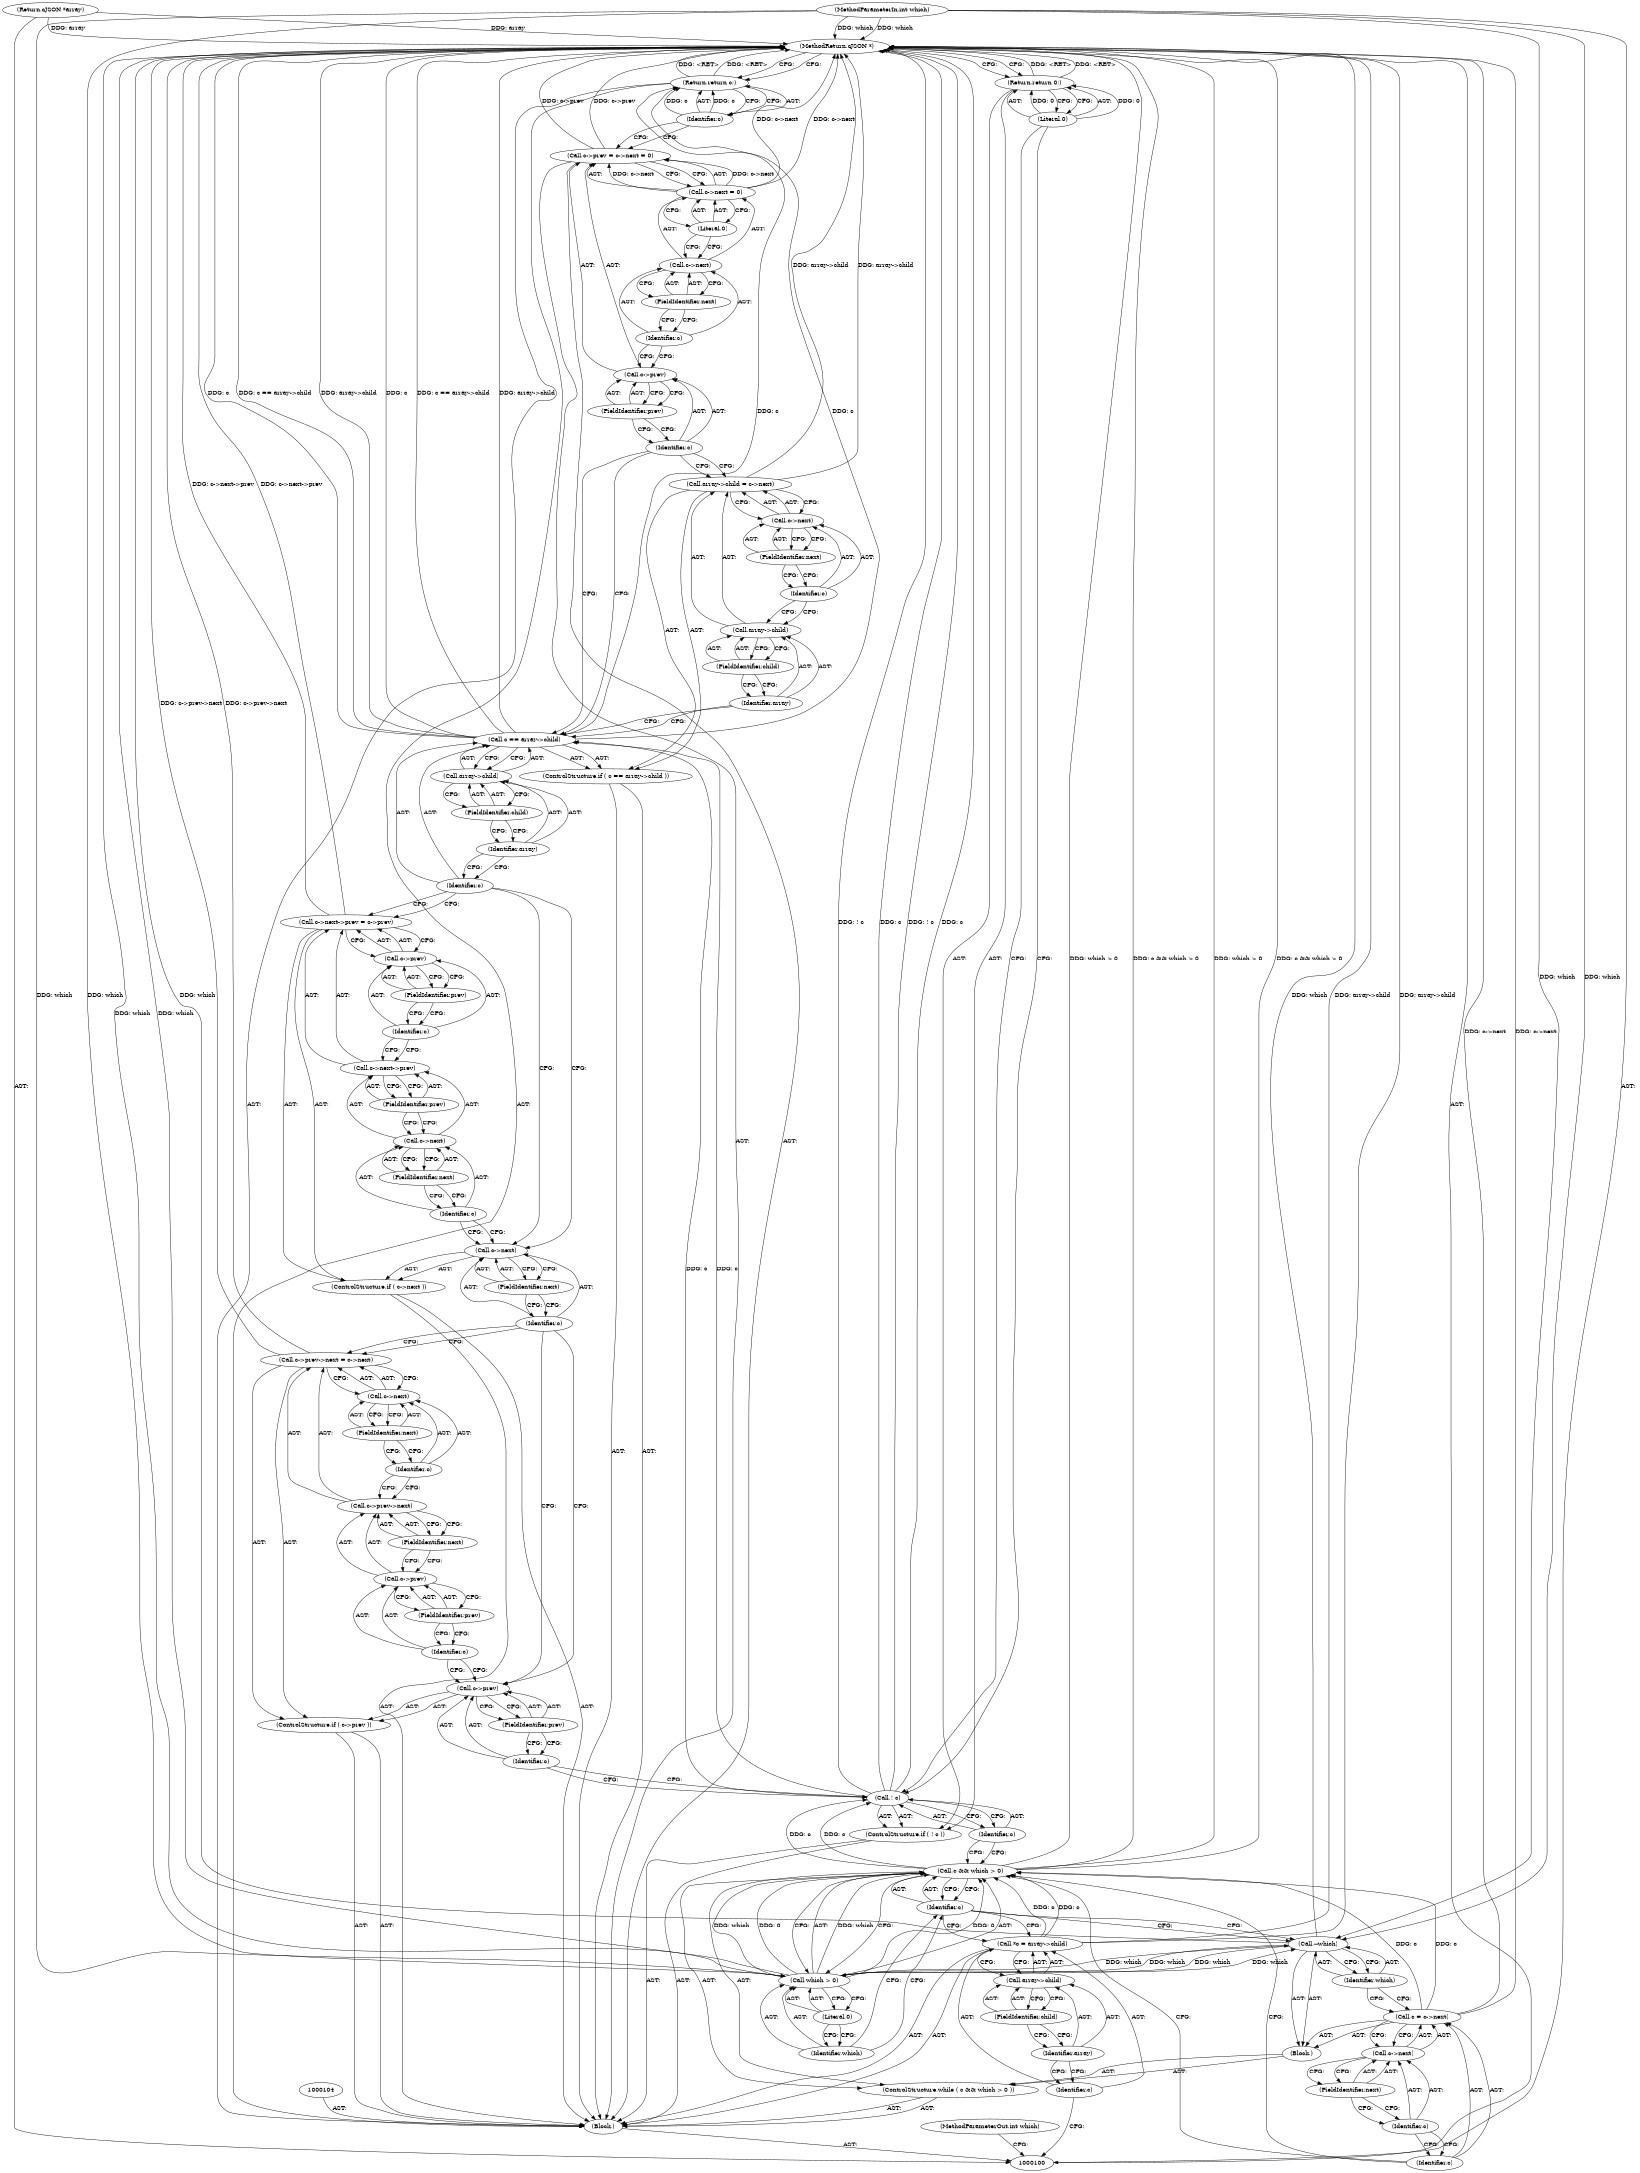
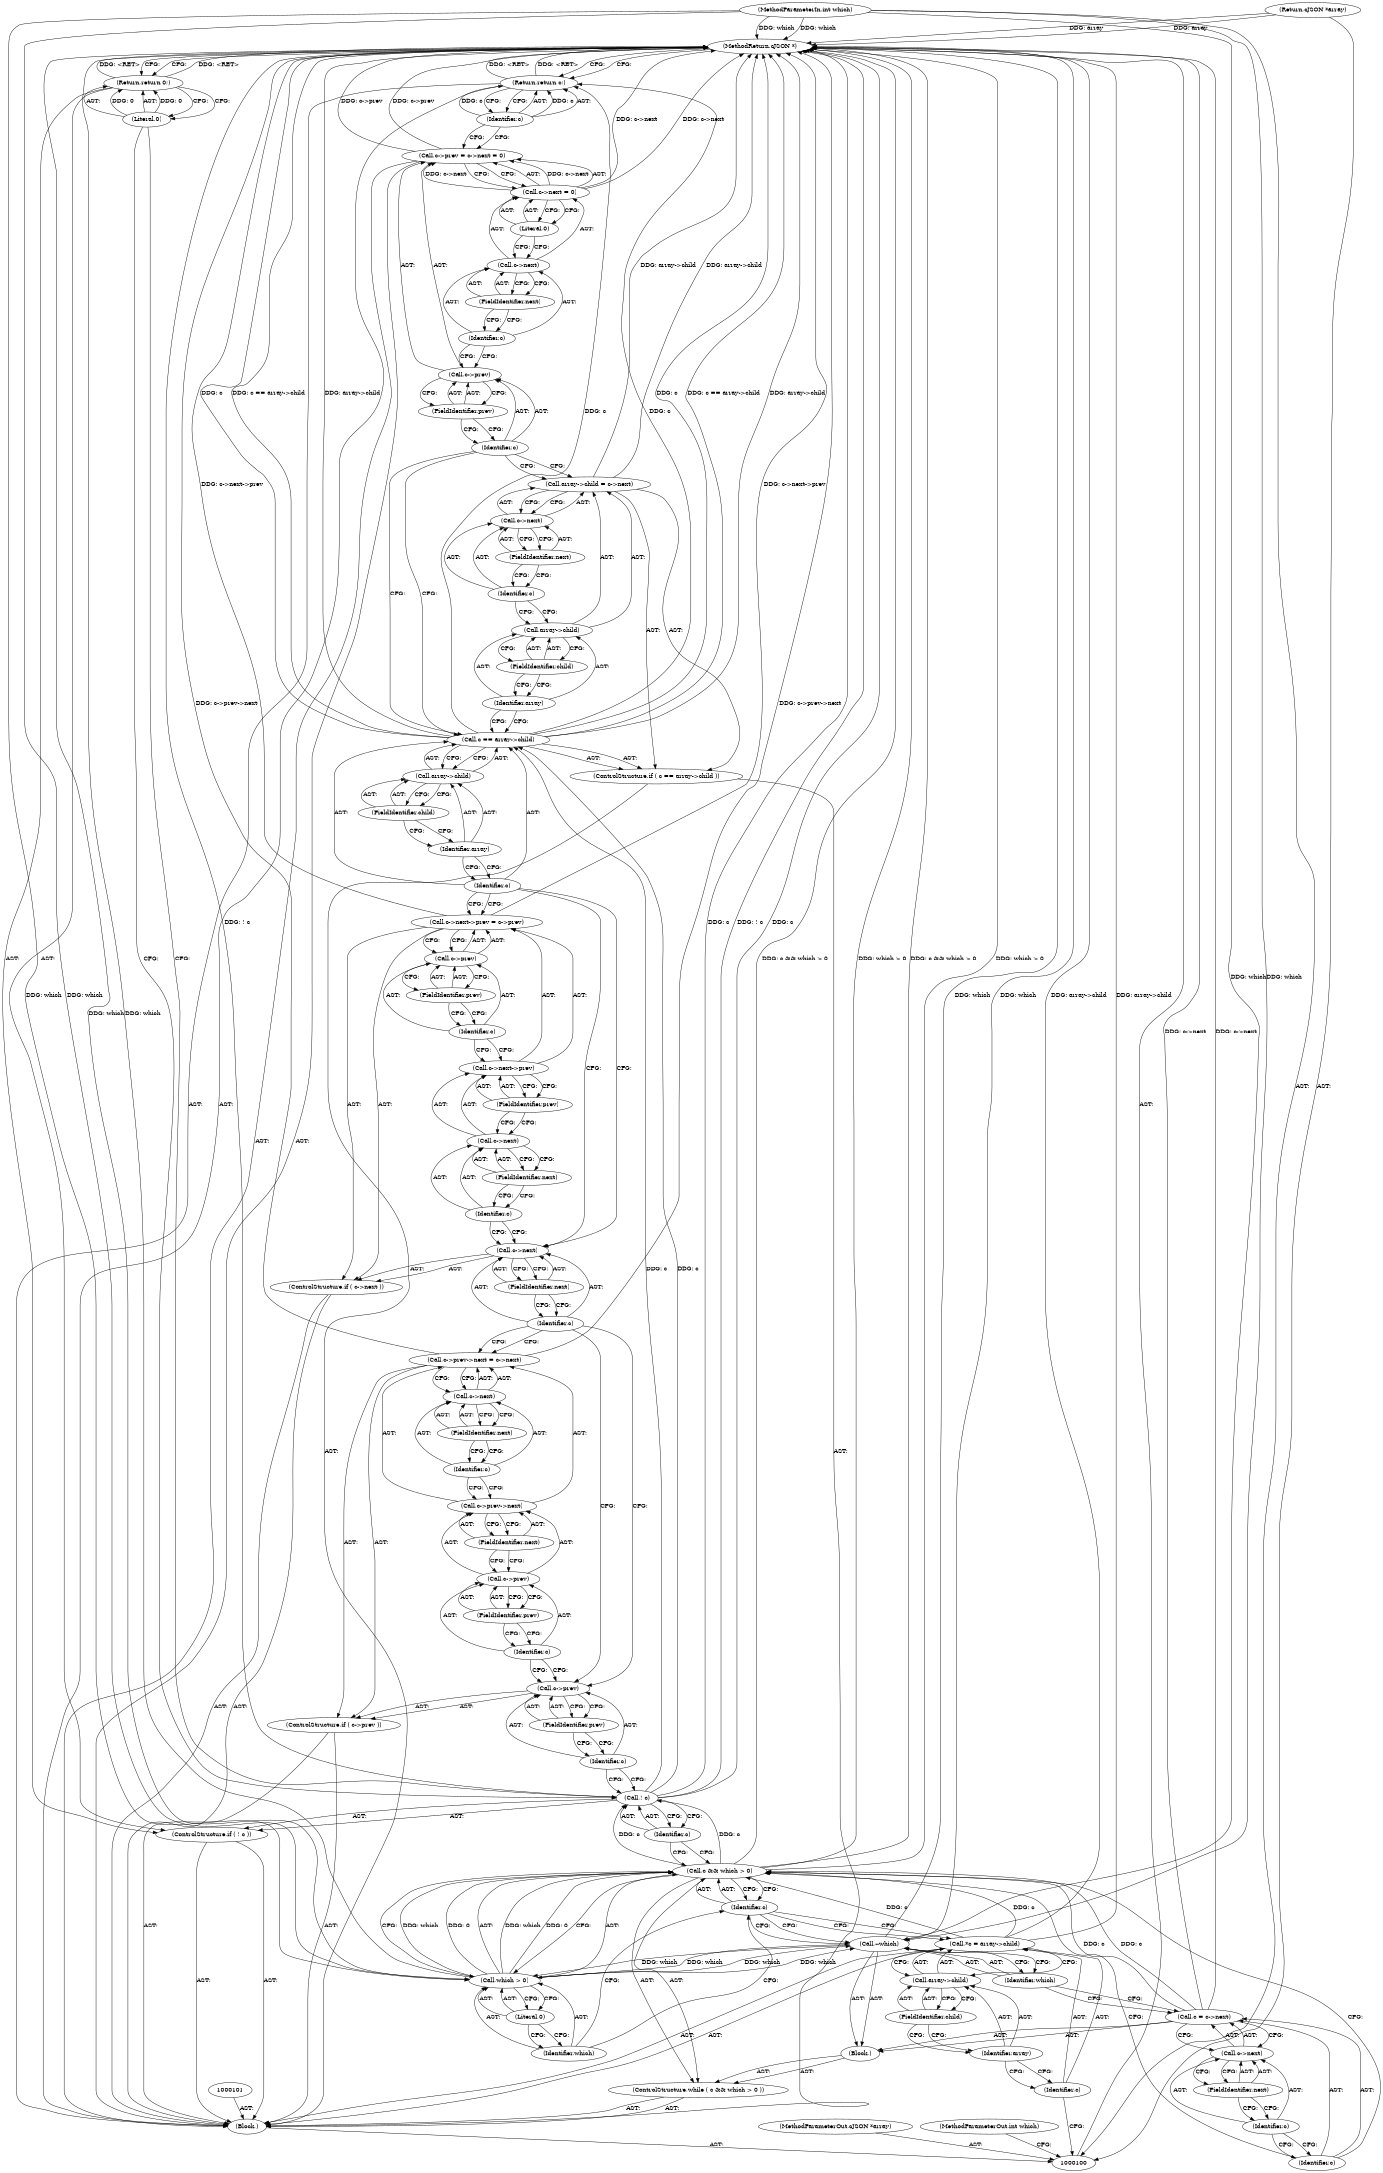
node "1000104": label "1000104" -> "1000101"
node "(MethodParameterOut,cJSON *array)": added
